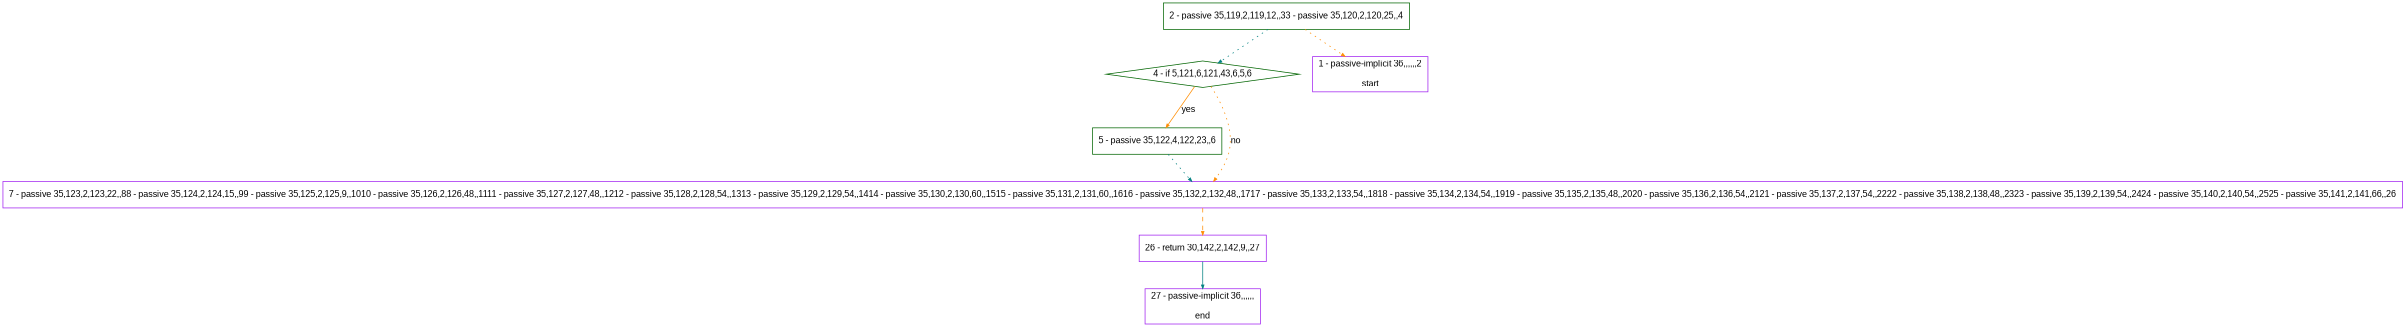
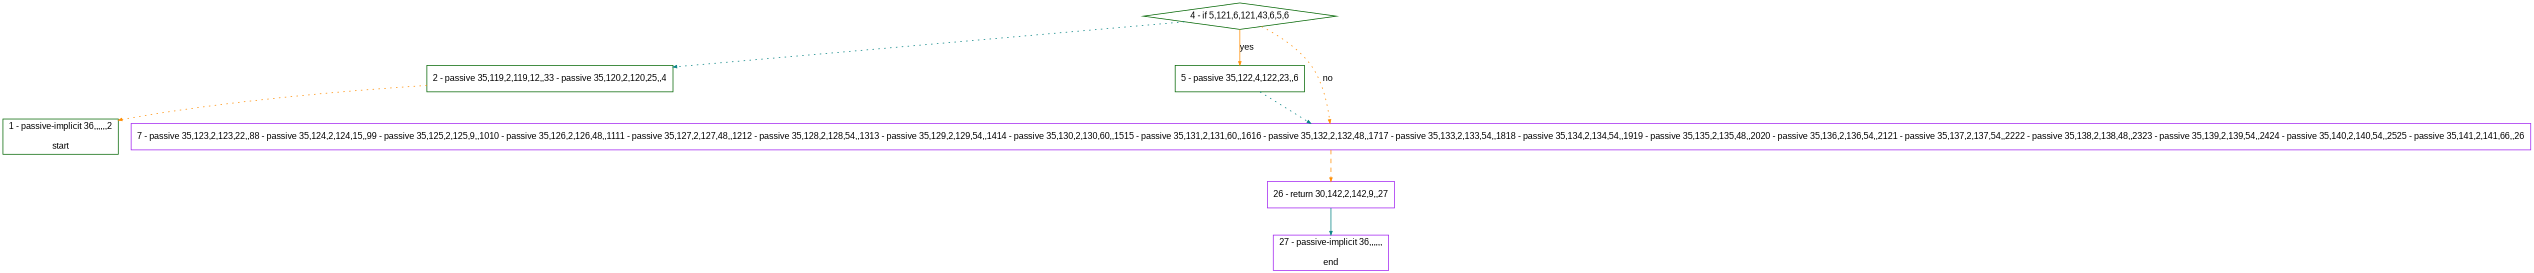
edge "2 - passive 35,119,2,119,12,,33 - passive 35,120,2,120,25,,4" -> "4 - if 5,121,6,121,43,6,5,6": reversed
node "1 - passive-implicit 36,,,,,,2 start": color purple -> darkgreen
